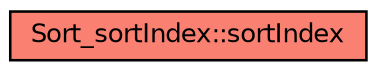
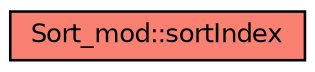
node "Sort_sortIndex::sortIndex": label "Sort_sortIndex::sortIndex" -> "Sort_mod::sortIndex"
